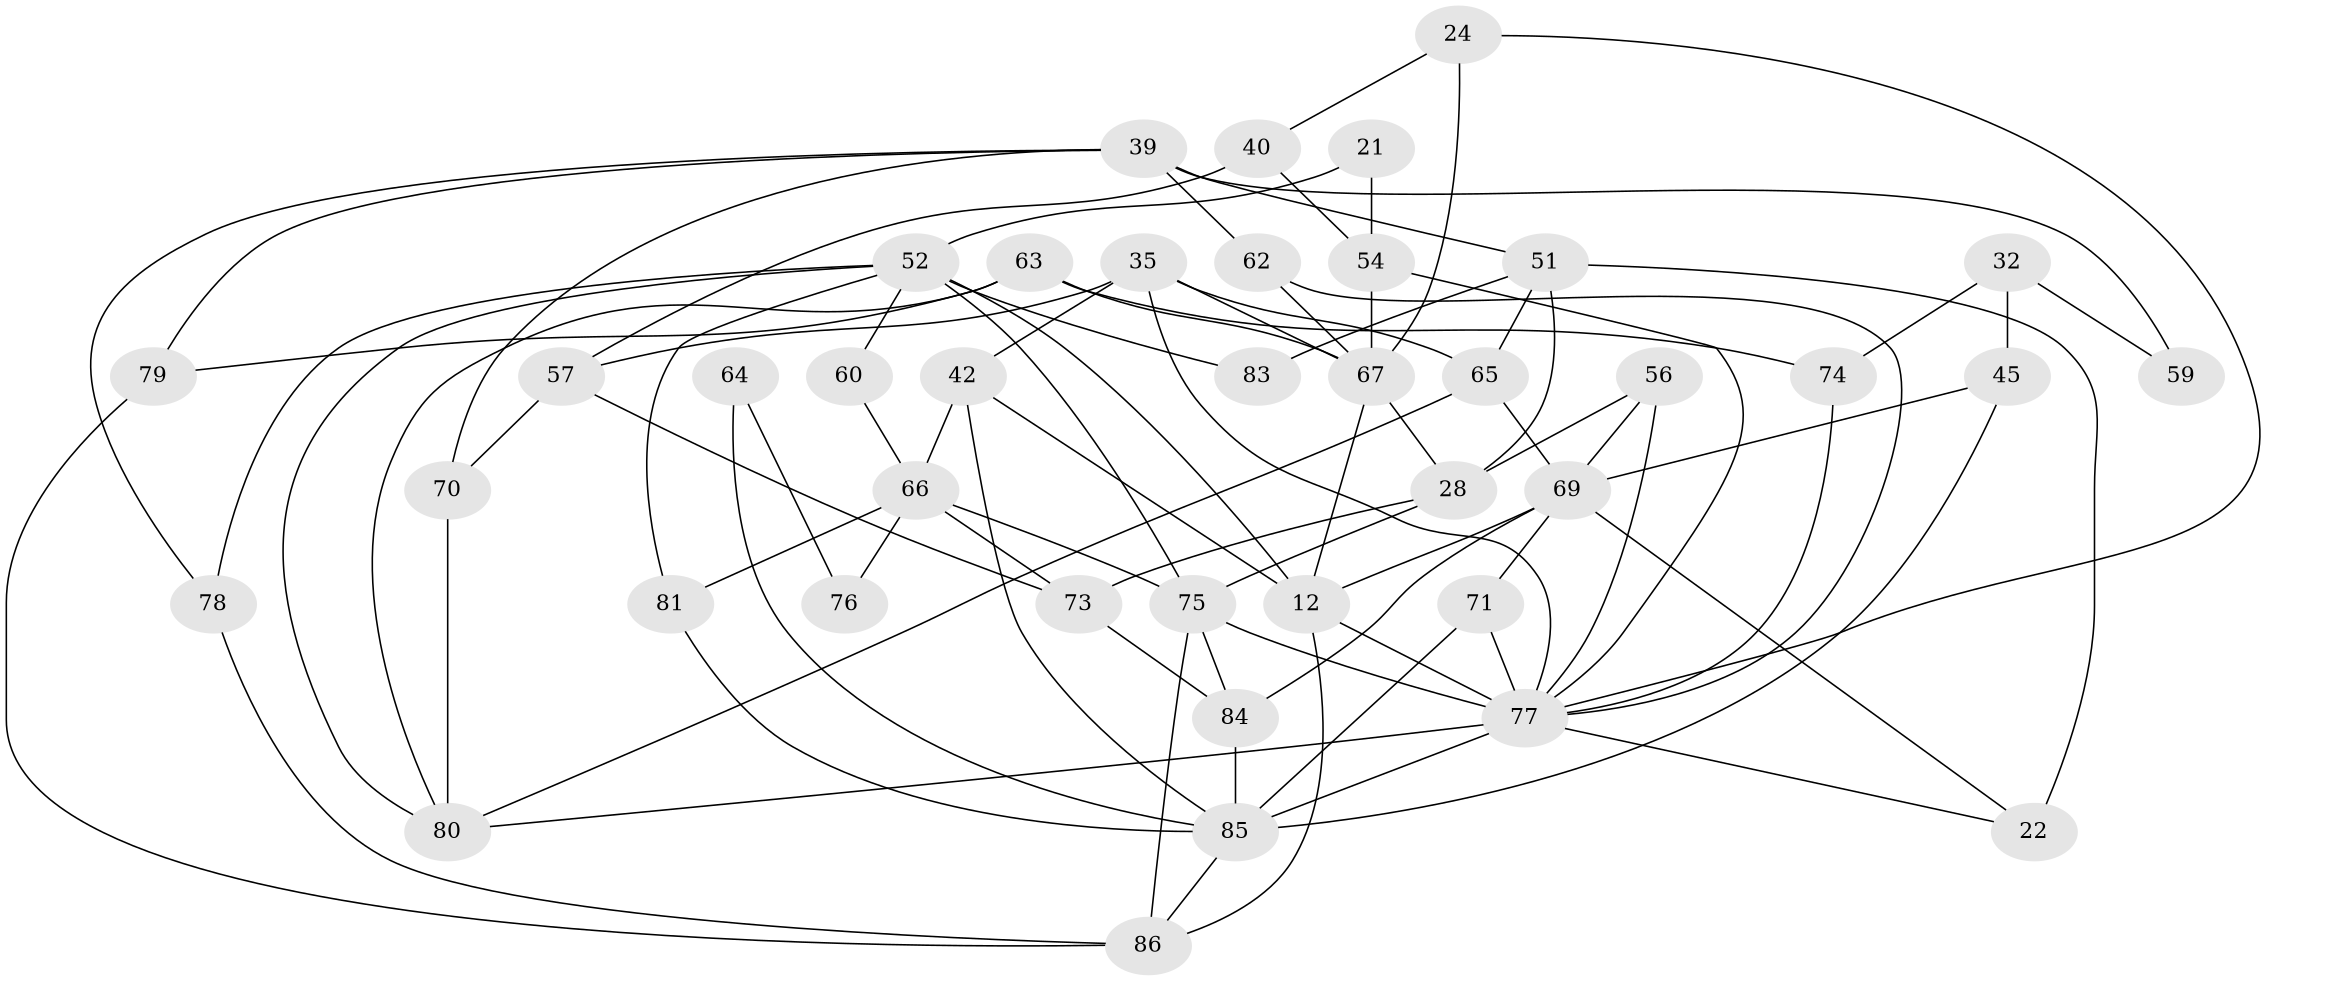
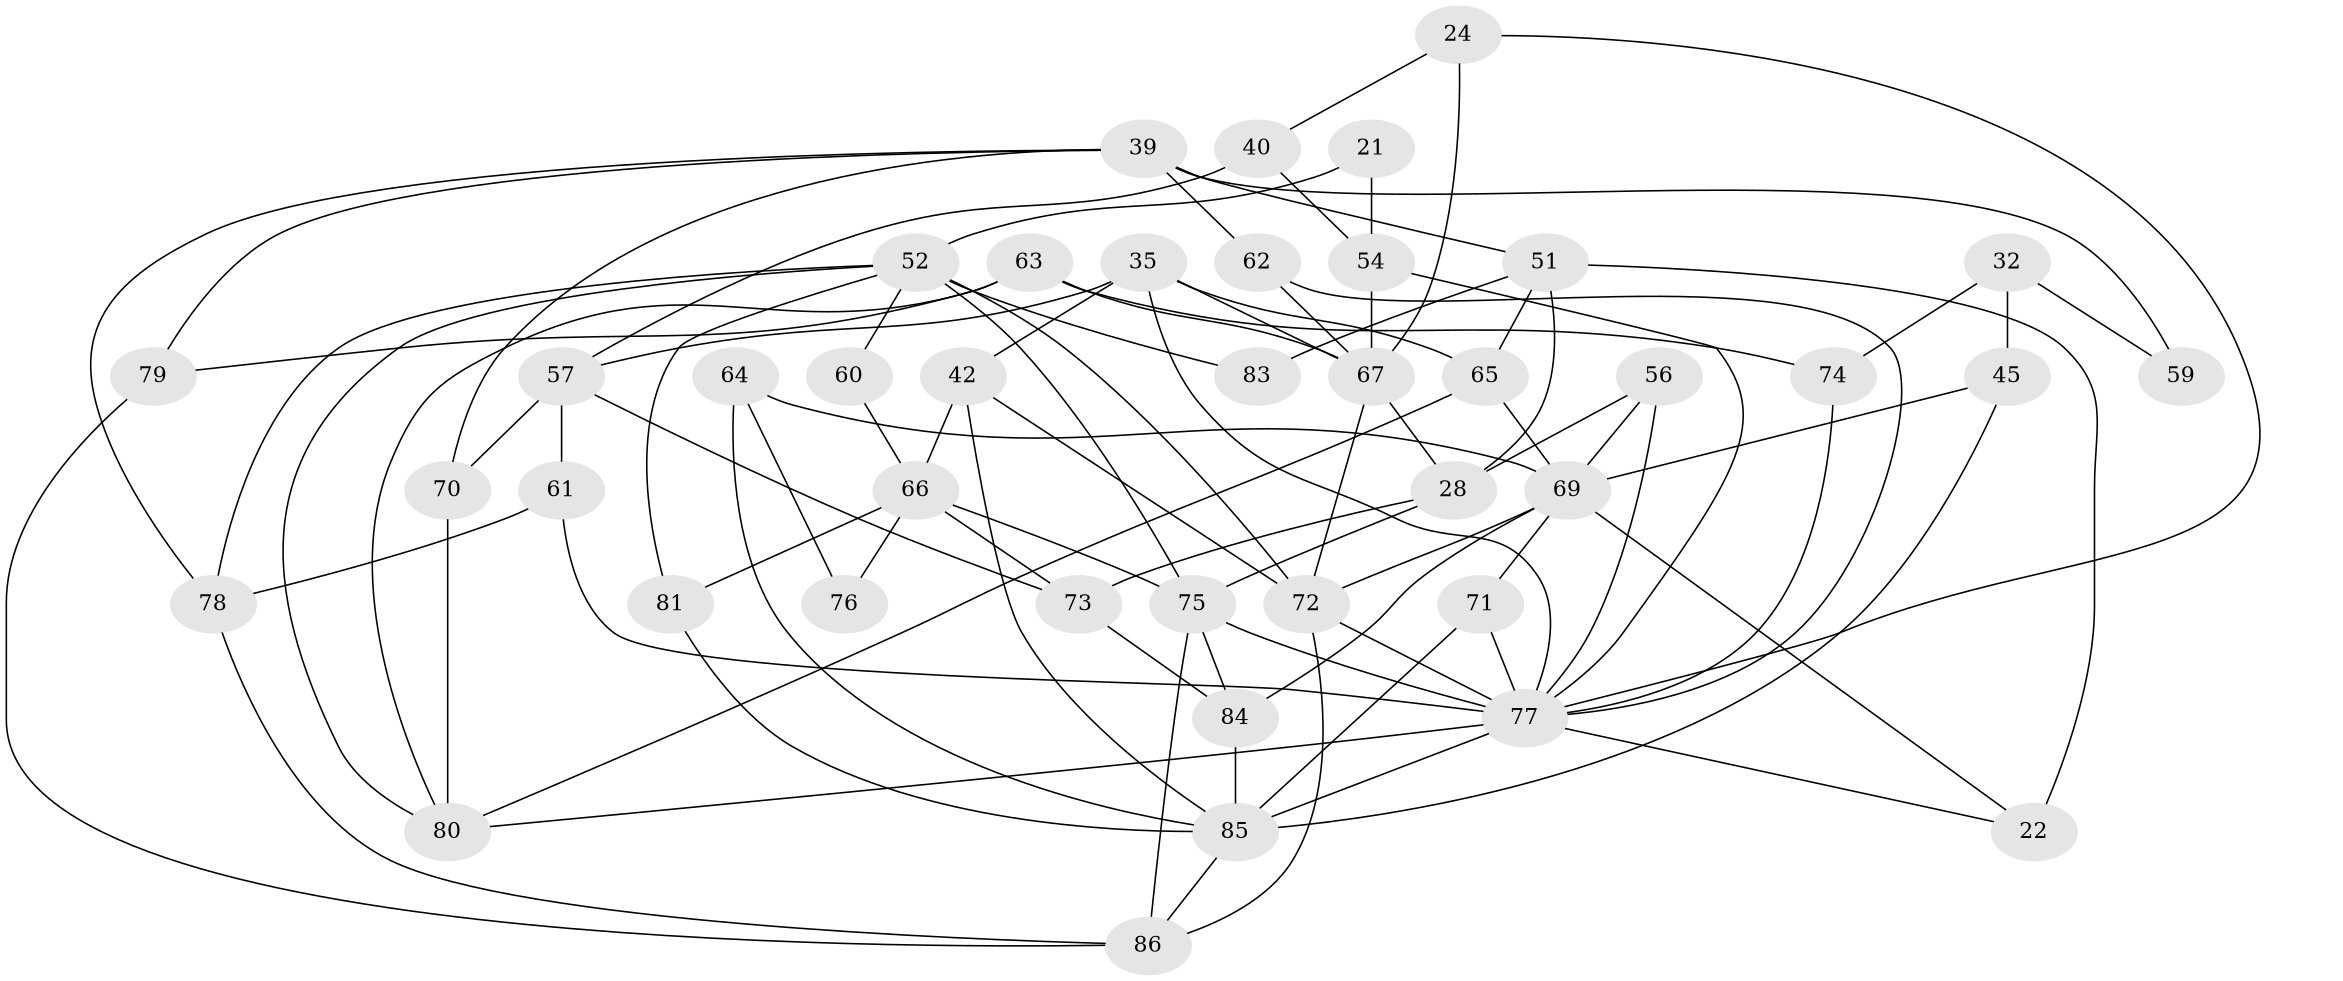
edge "64" -- "69": added
node "61": added
node "12": label "12" -> "72"
